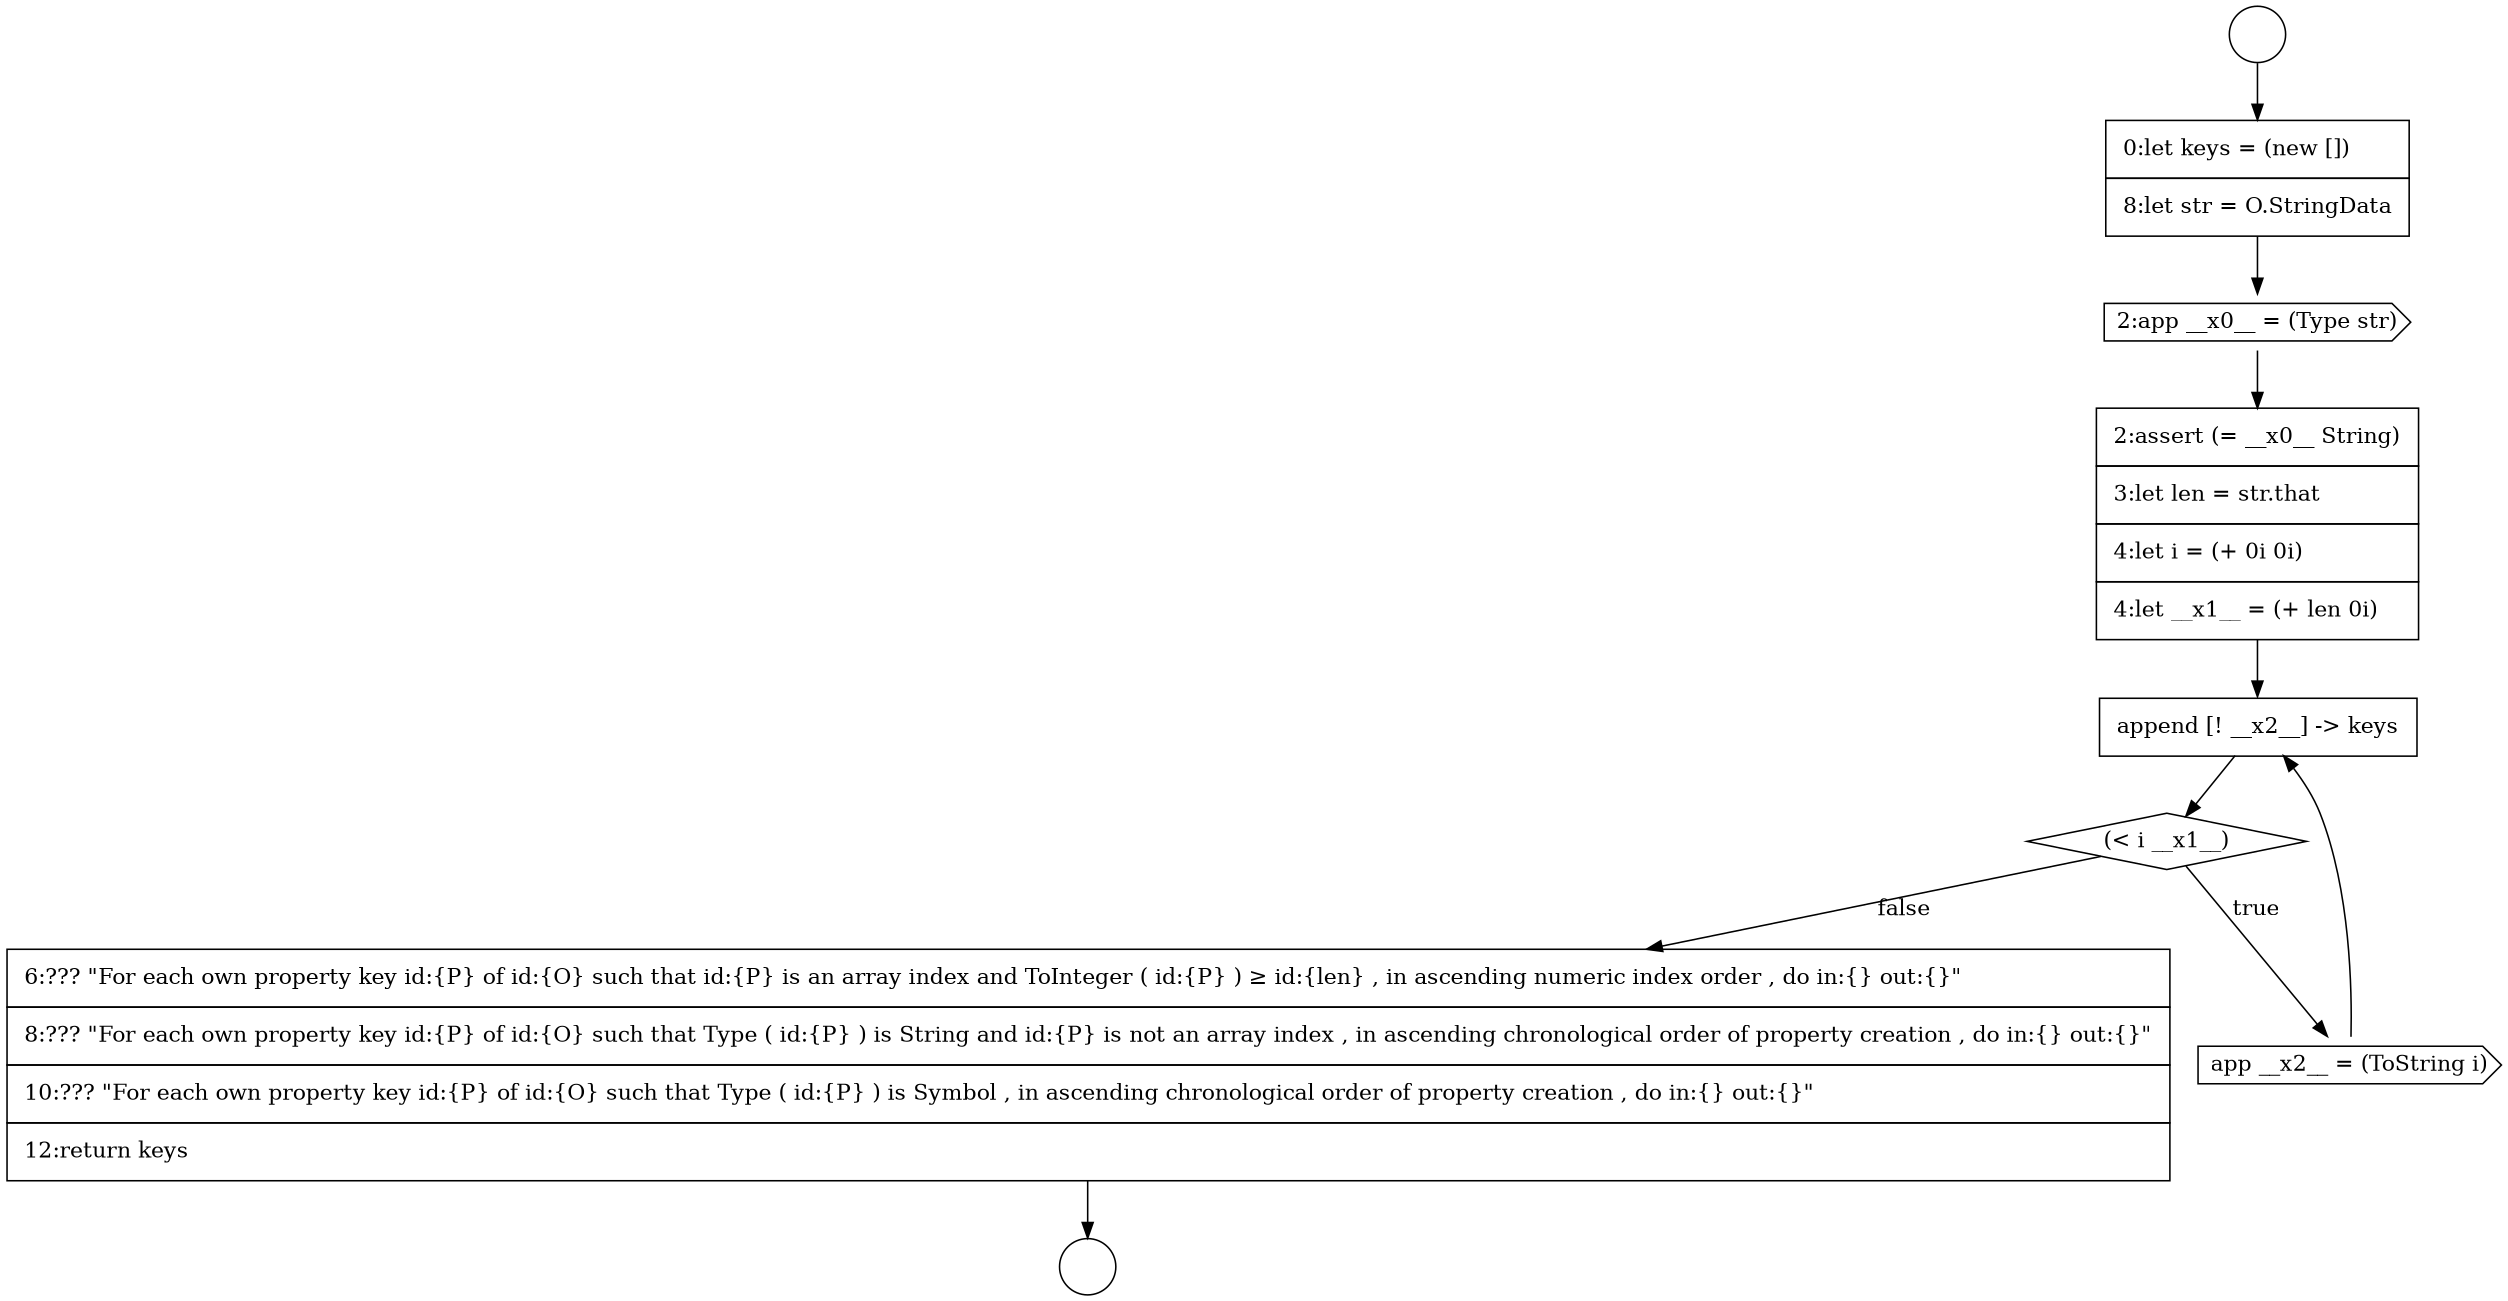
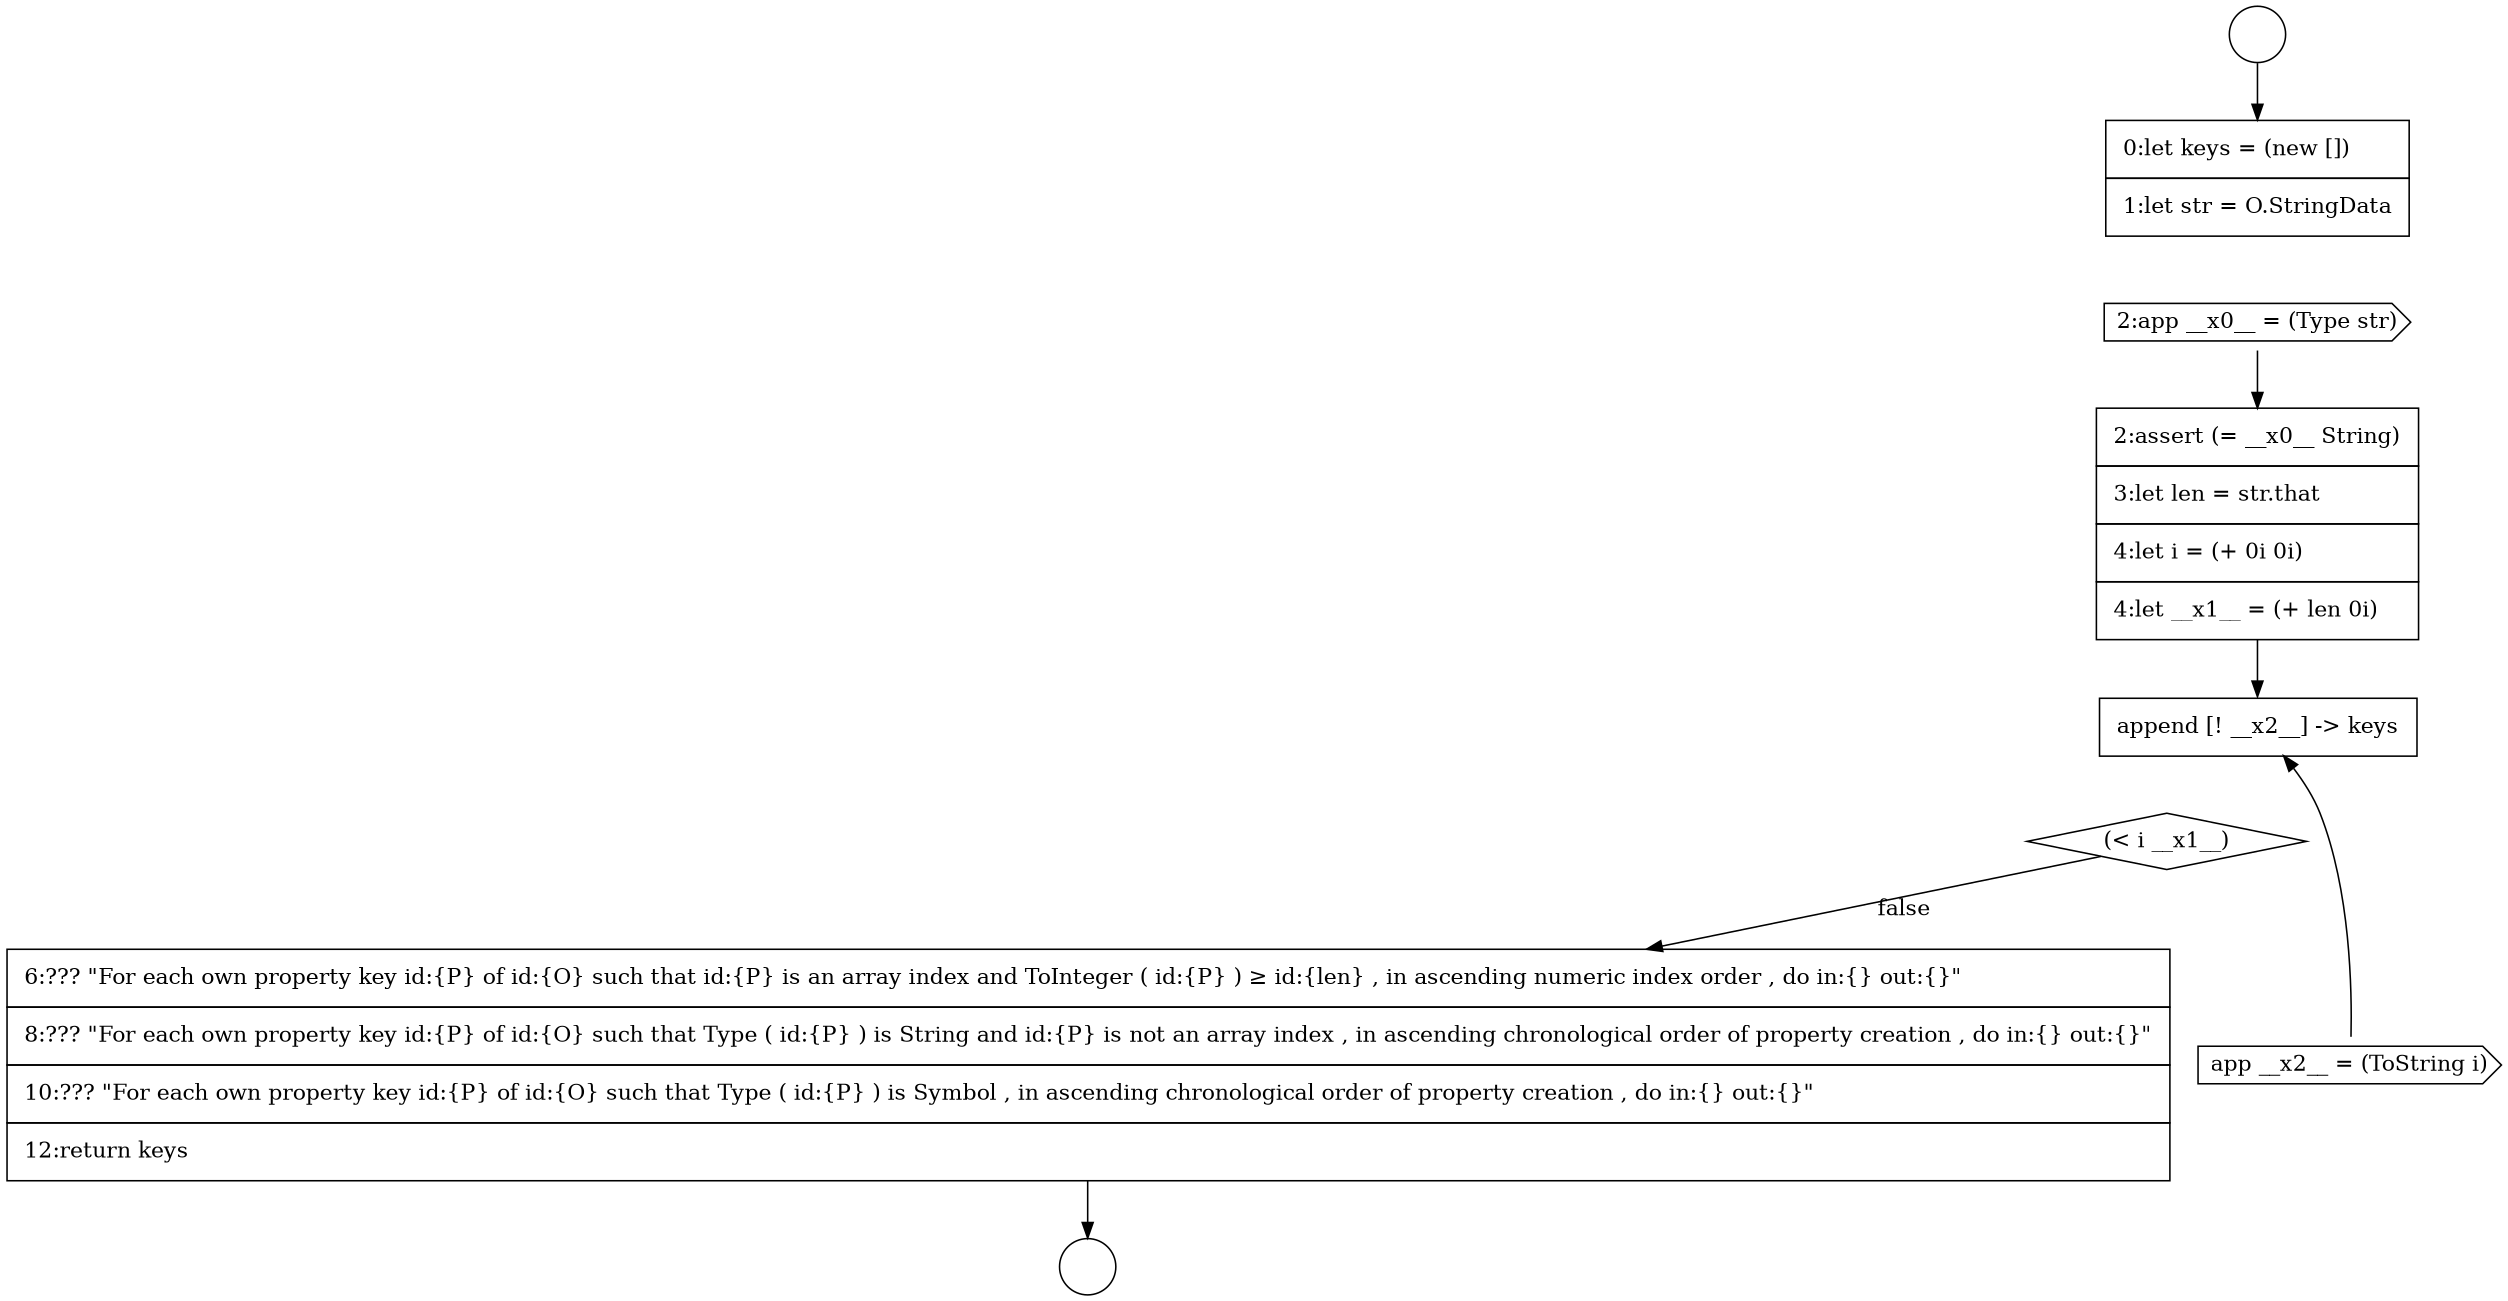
node "0:let keys = (new [])": text "8:let str = O.StringData" -> "1:let str = O.StringData"
edge "0:let keys = (new [])" -> "2:app __x0__ = (Type str)": removed
edge "append [! __x2__] -> keys" -> "(< i __x1__)": removed
edge "(< i __x1__)" -> "app __x2__ = (ToString i)": removed, label "true"
